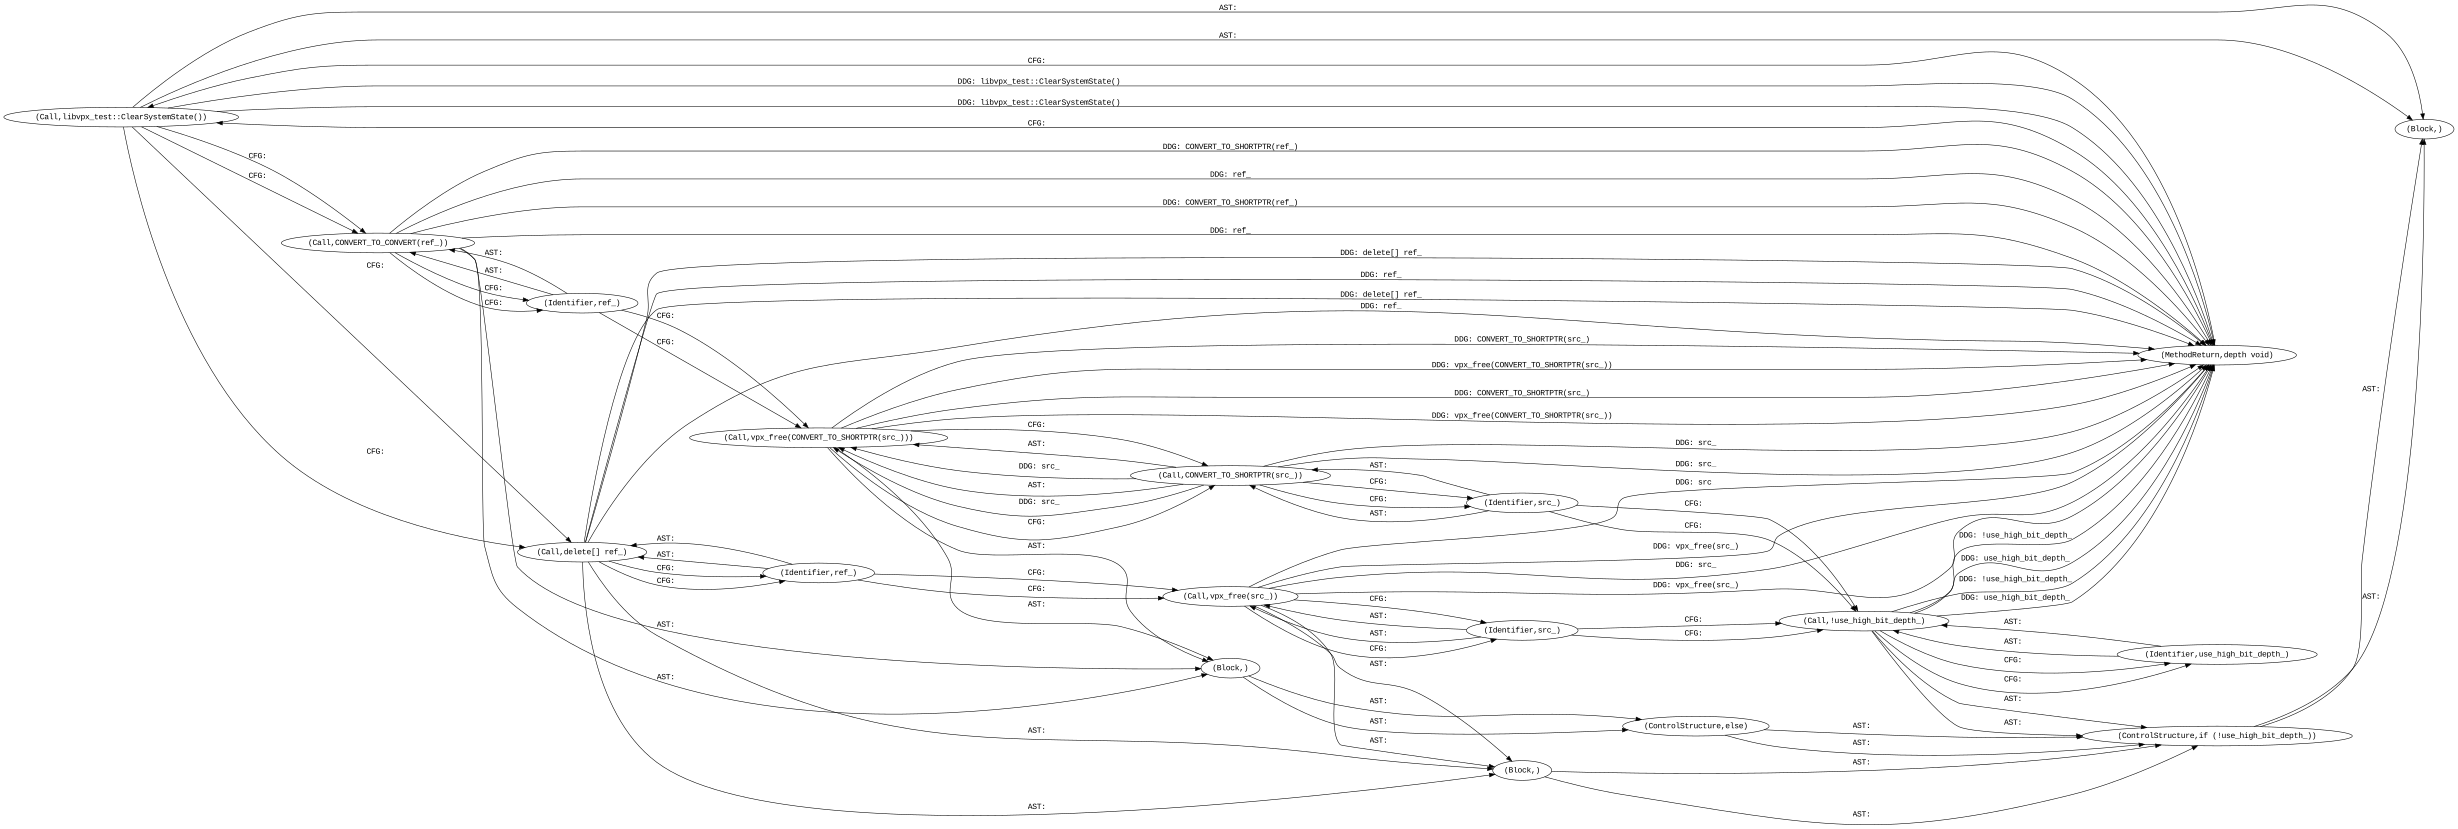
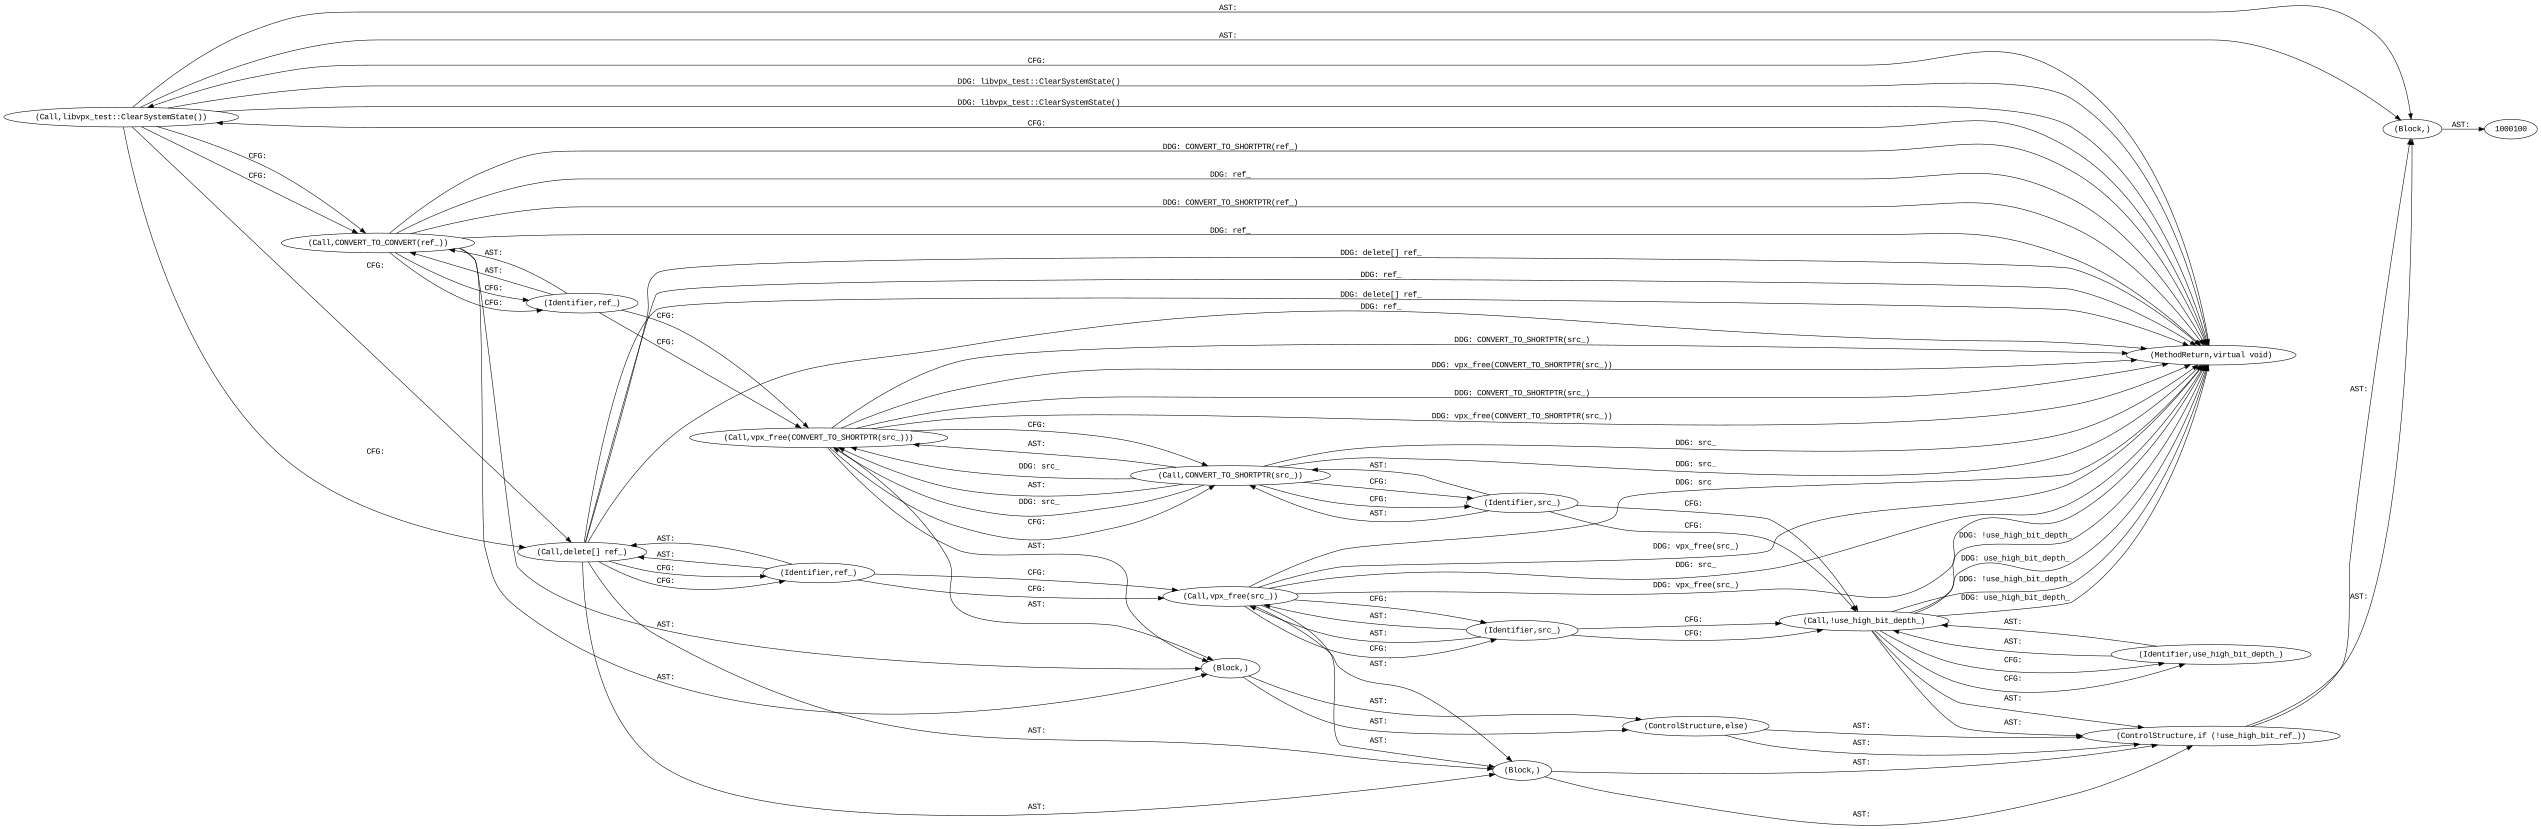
node "1000100": added
node "(MethodReturn,depth void)": label "(MethodReturn,depth void)" -> "(MethodReturn,virtual void)"
node "(ControlStructure,if (!use_high_bit_depth_))": label "(ControlStructure,if (!use_high_bit_depth_))" -> "(ControlStructure,if (!use_high_bit_ref_))"
